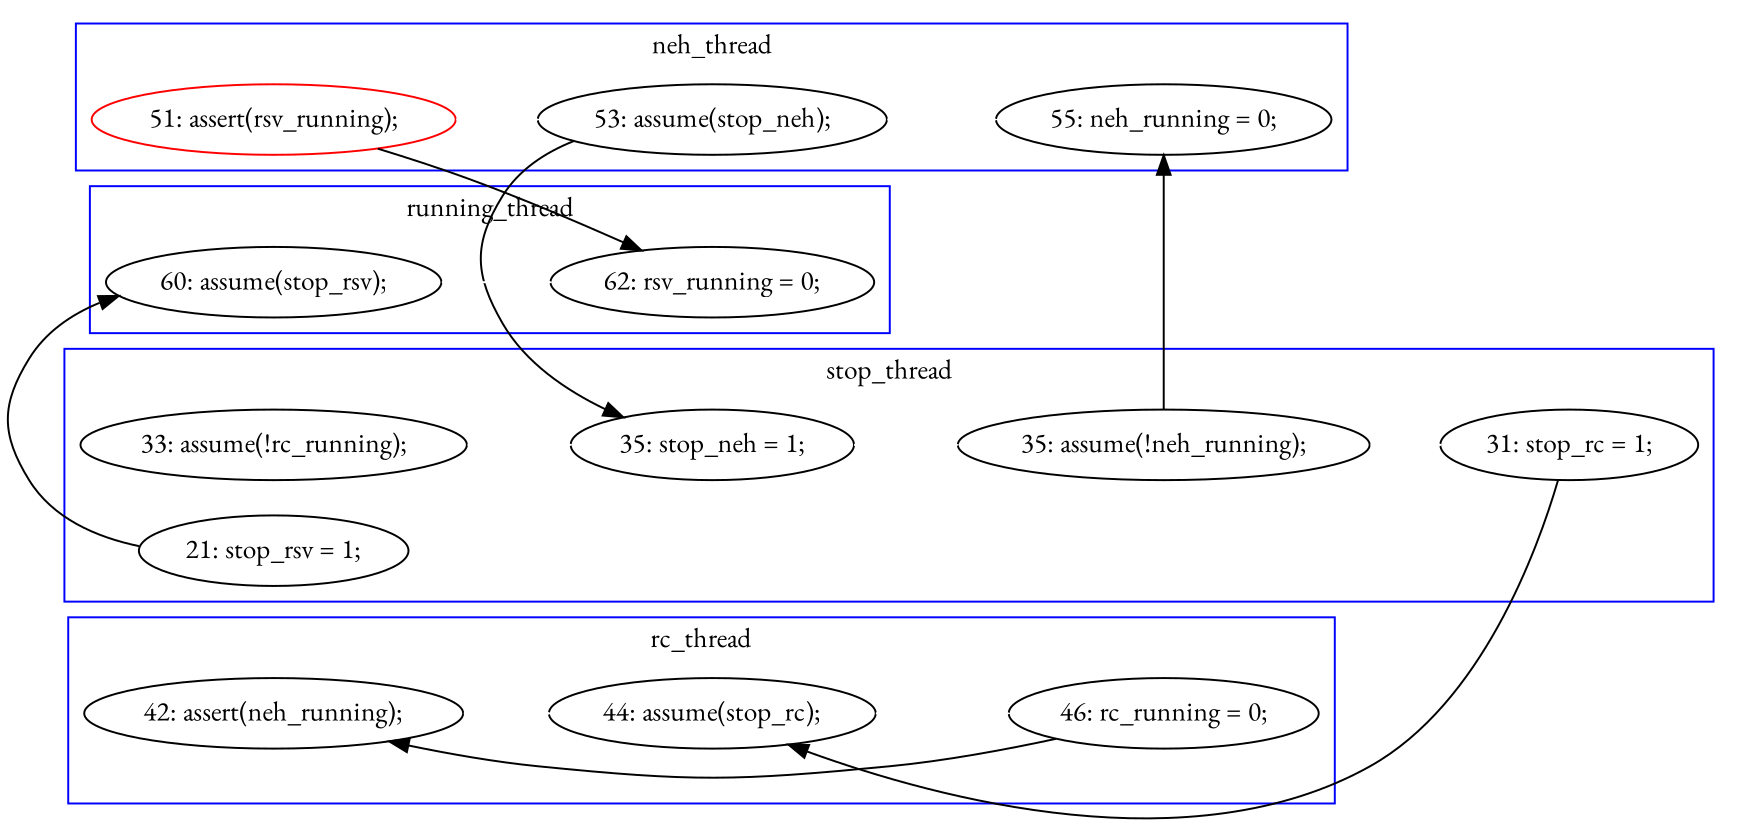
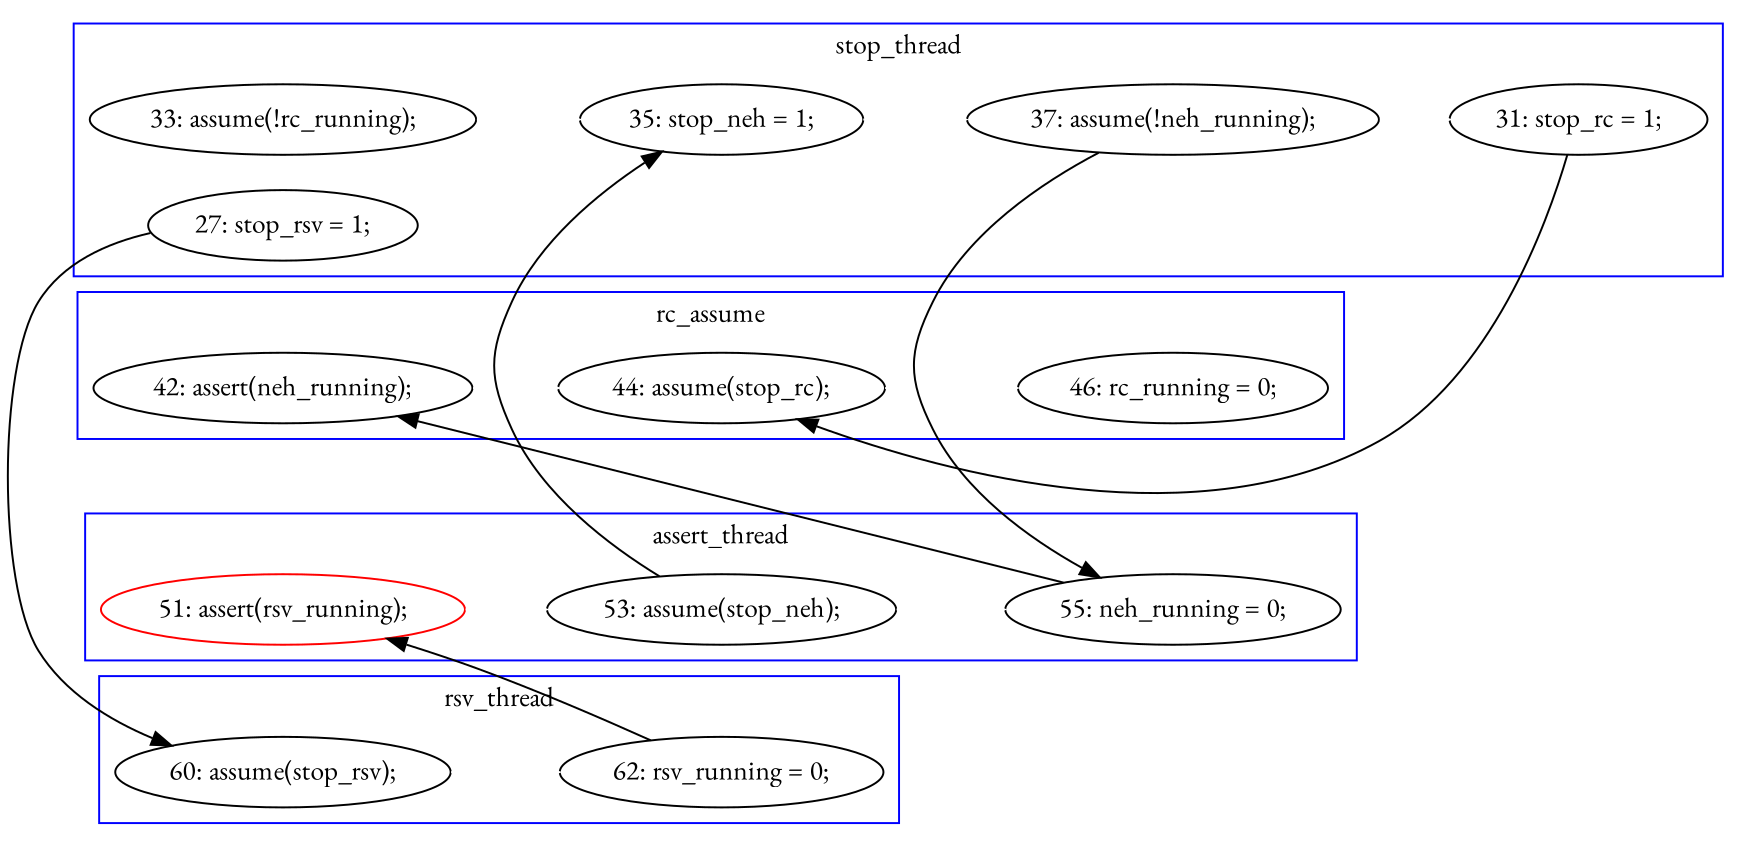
cluster "neh_thread": label "neh_thread" -> "assert_thread"
edge "51: assert(rsv_running);" -> "62: rsv_running = 0;": reversed
cluster "running_thread": label "running_thread" -> "rsv_thread"
node "35: assume(!neh_running);": label "35: assume(!neh_running);" -> "37: assume(!neh_running);"
node "21: stop_rsv = 1;": label "21: stop_rsv = 1;" -> "27: stop_rsv = 1;"
cluster "rc_thread": label "rc_thread" -> "rc_assume"
edge "46: rc_running = 0;" -> "42: assert(neh_running);": now "55: neh_running = 0;" -> "42: assert(neh_running);"
